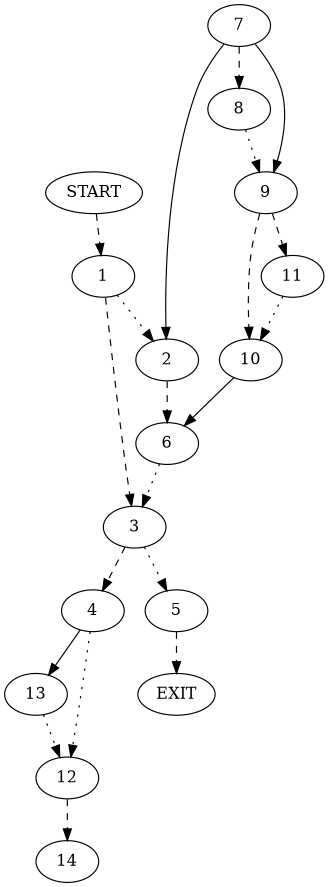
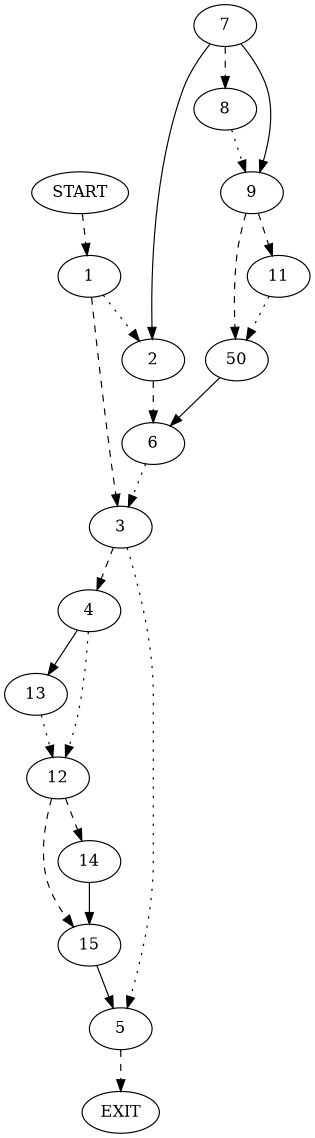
node "10": label "10" -> "50"
node "15": added
